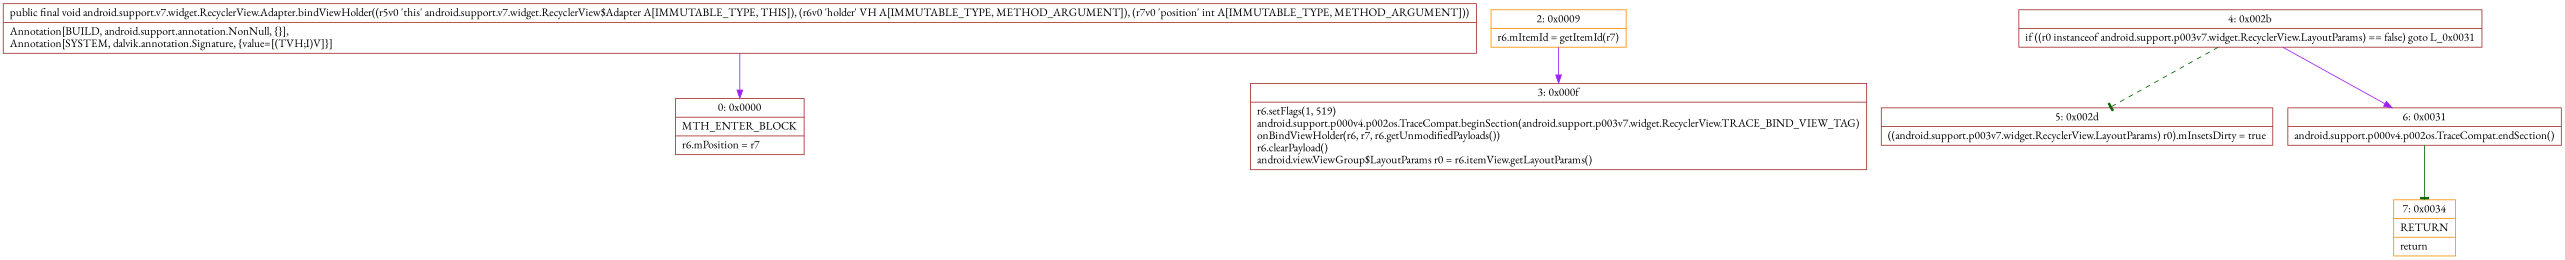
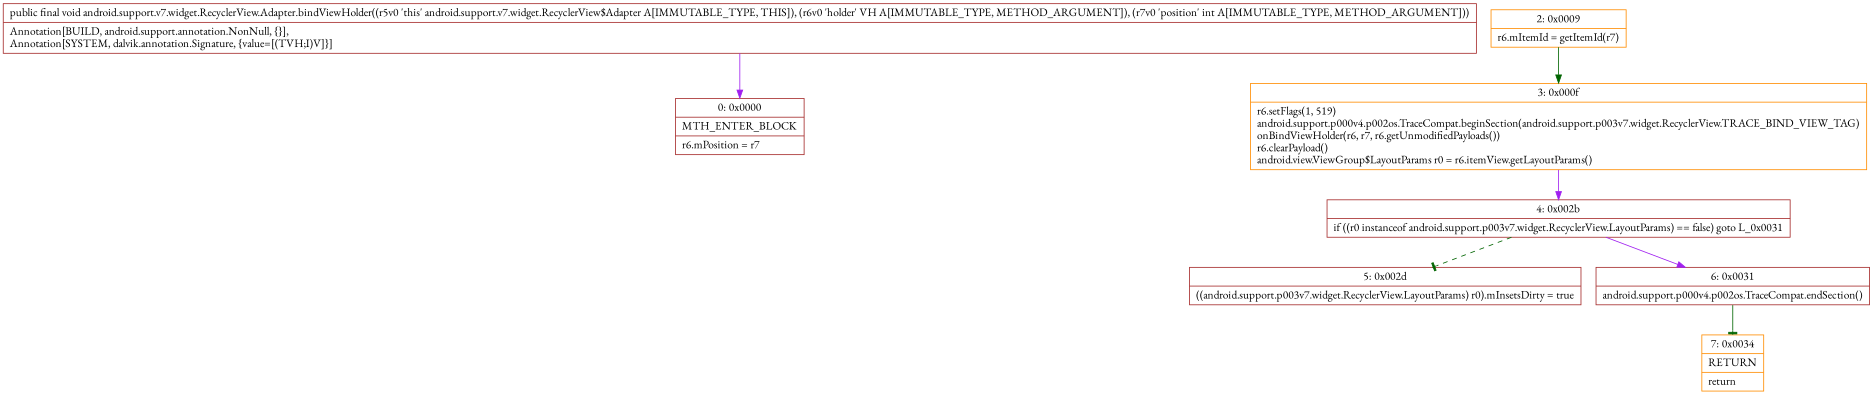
edge "2: 0x0009" -> "3: 0x000f": color purple -> darkgreen
node "3: 0x000f": color brown -> darkorange
edge "3: 0x000f" -> "4: 0x002b": added
